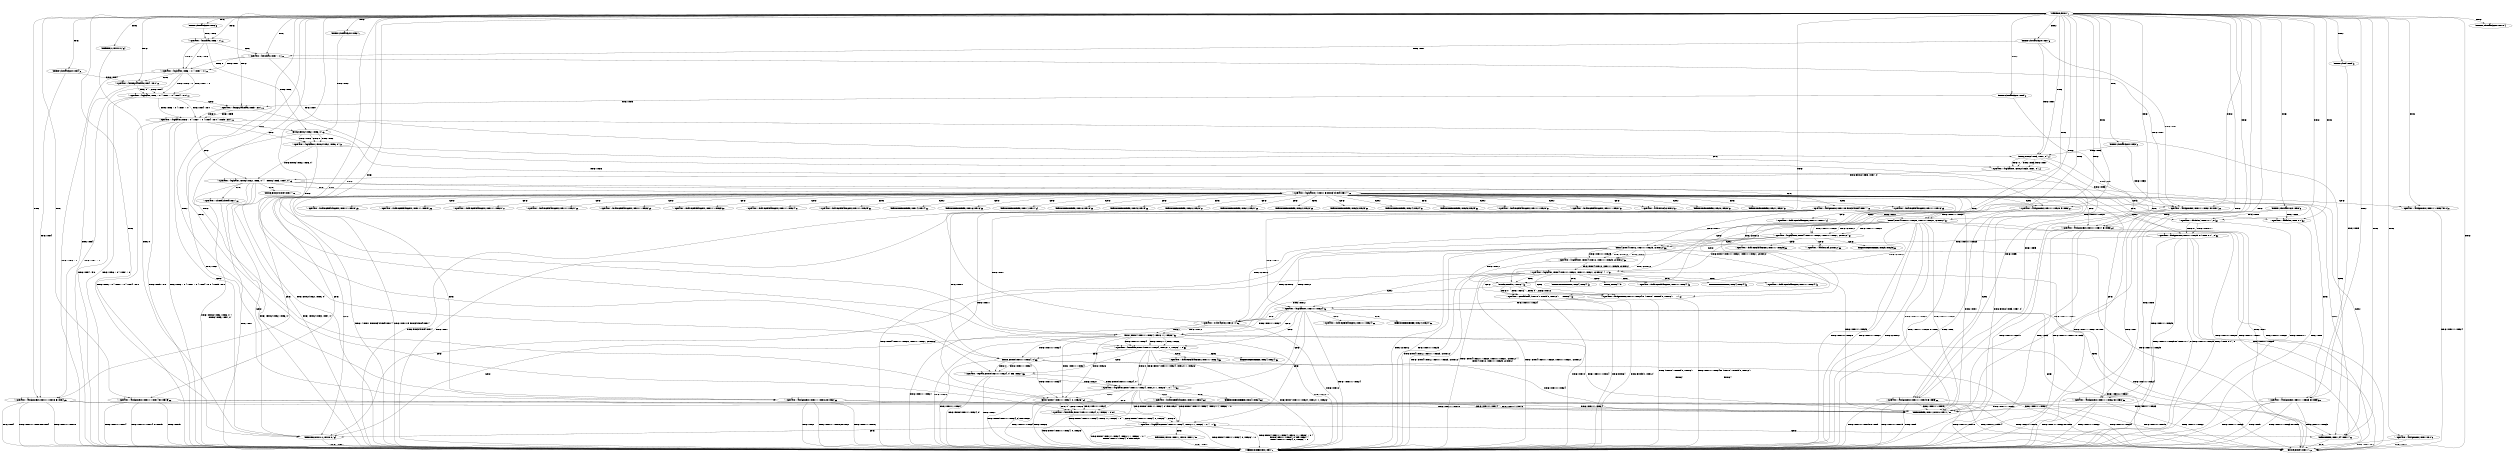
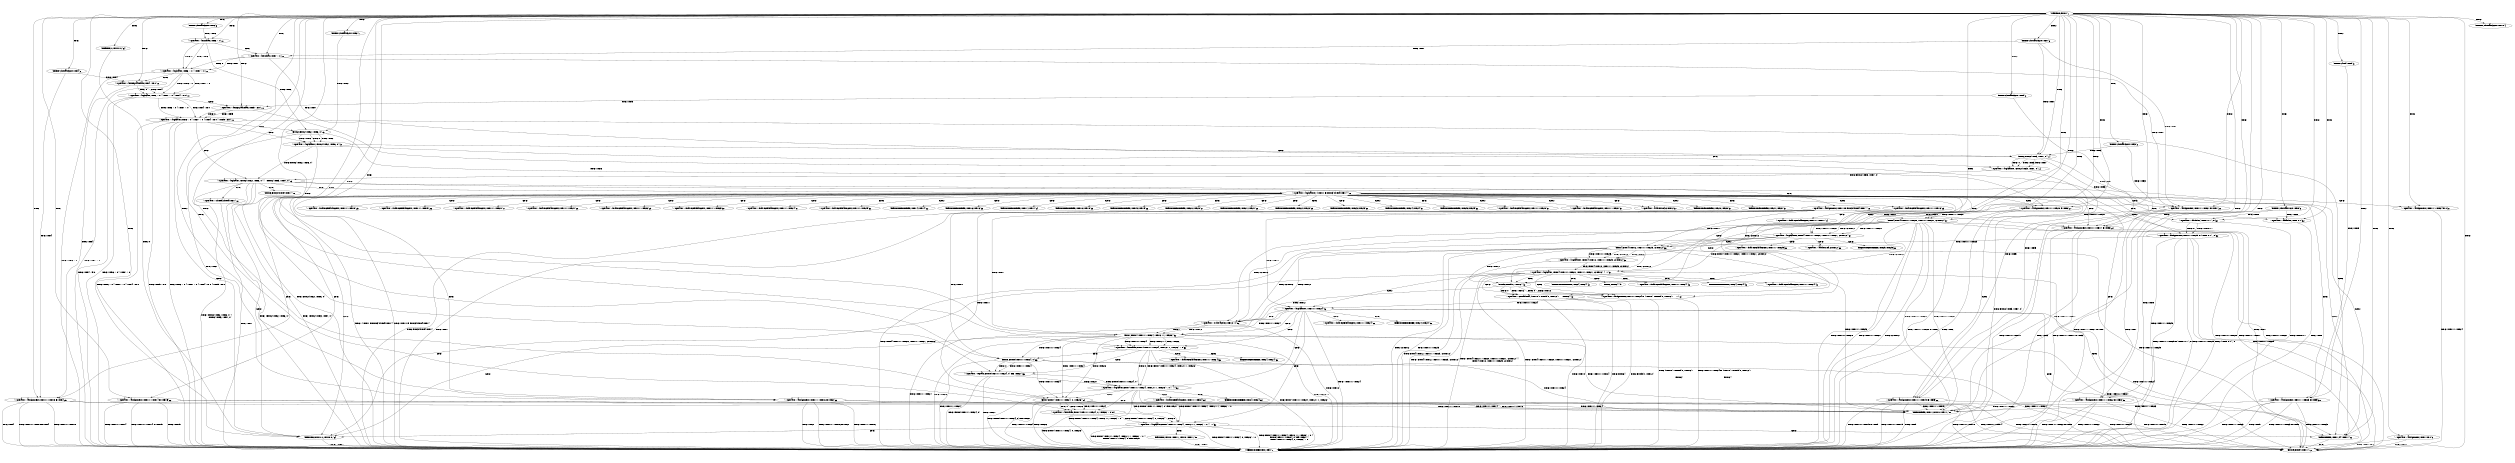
edge "(<operator>.logicalNot,!FUN2(VAR2, VAR6, 0))" -> "(FUN2,FUN2(VAR3, VAR7, 0))": added, label "CDG:"
edge "(<operator>.subtraction,VAR12 - 1)" -> "(METHOD,FUN1)": reversed
edge "(<operator>.assignment,VAR11 = FUN3(sizeof(VAR1)))" -> "(IDENTIFIER,VAR11,return VAR11;)": now "(<operator>.assignment,VAR11 = FUN3(sizeof(VAR1)))" -> "(<operator>.assignment,VAR11->VAR17 = VAR3)"
